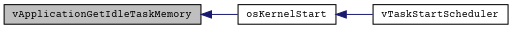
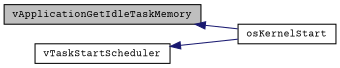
edge "vTaskStartScheduler" -> "osKernelStart": reversed
